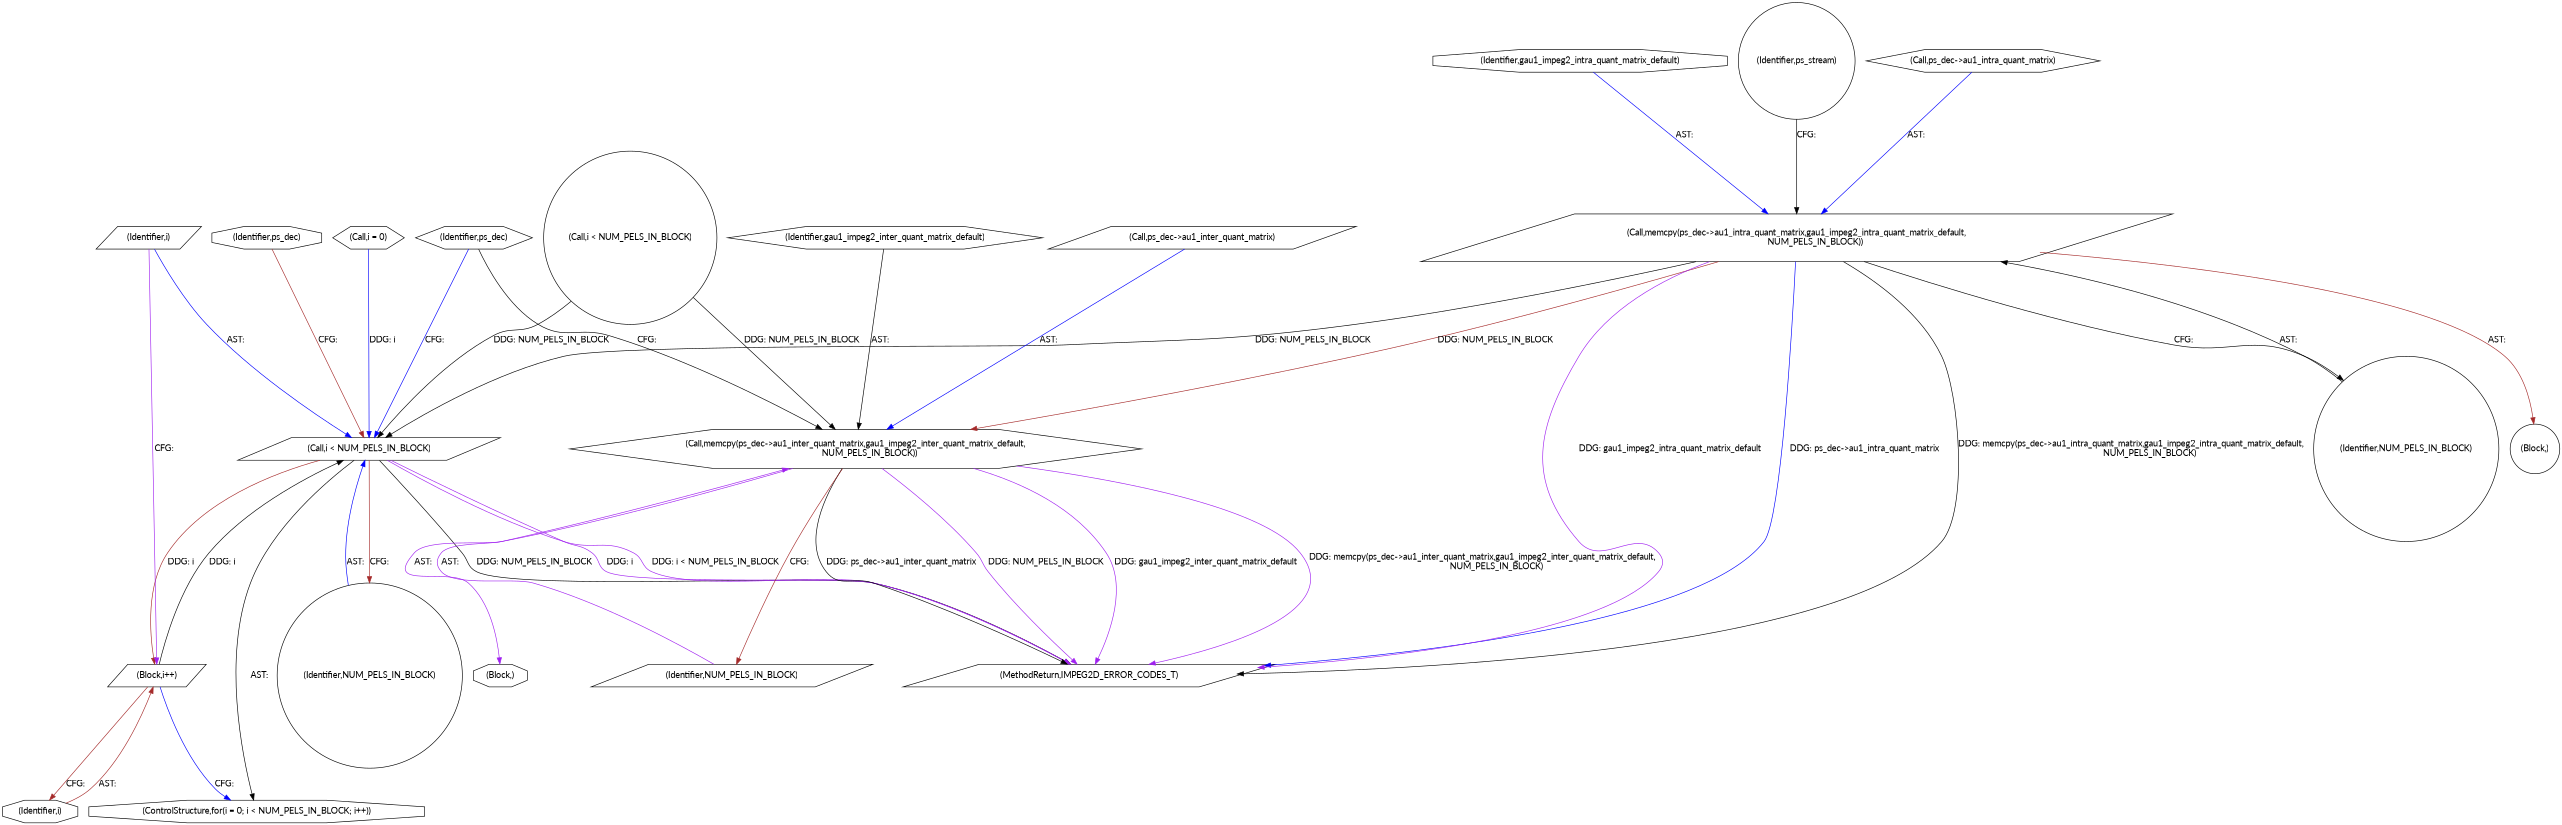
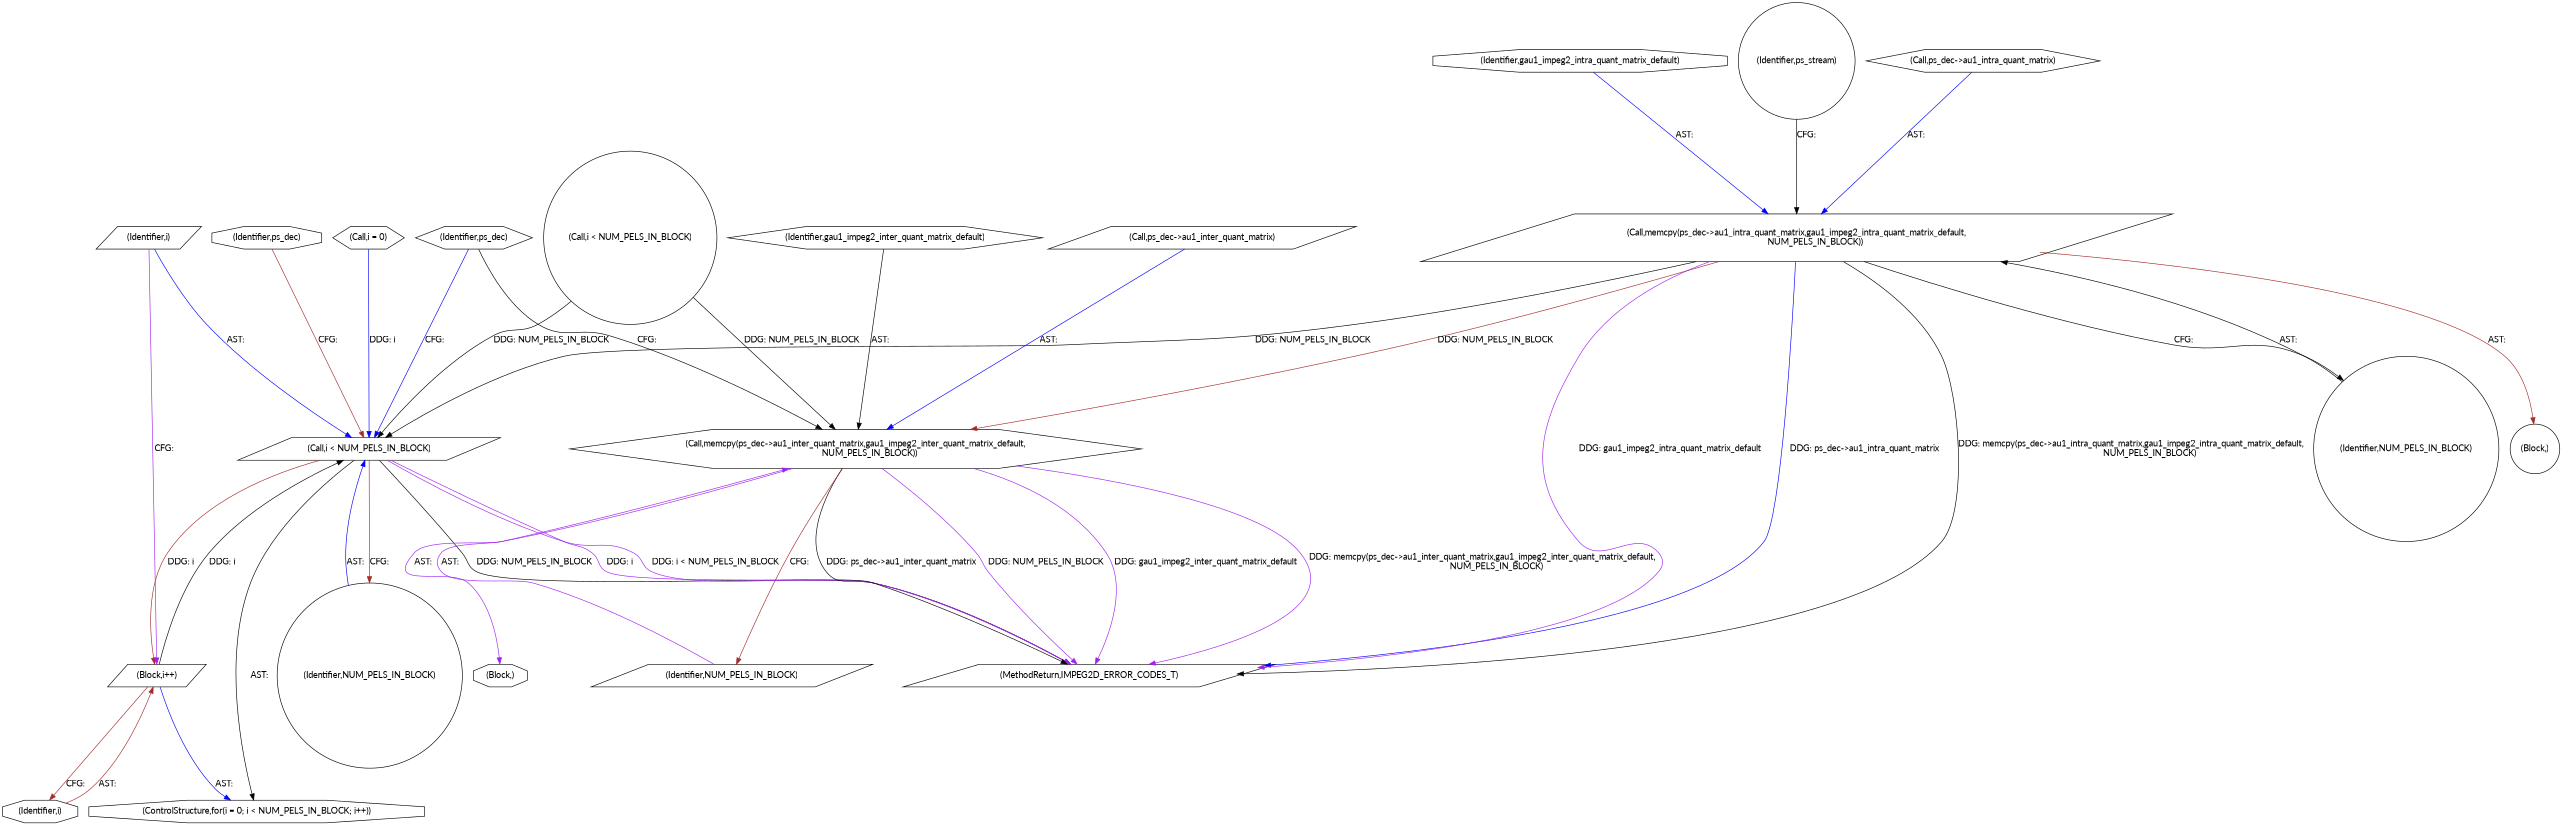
edge "(Block,i++)" -> "(ControlStructure,for(i = 0; i < NUM_PELS_IN_BLOCK; i++))": label "CFG: " -> "AST: "
